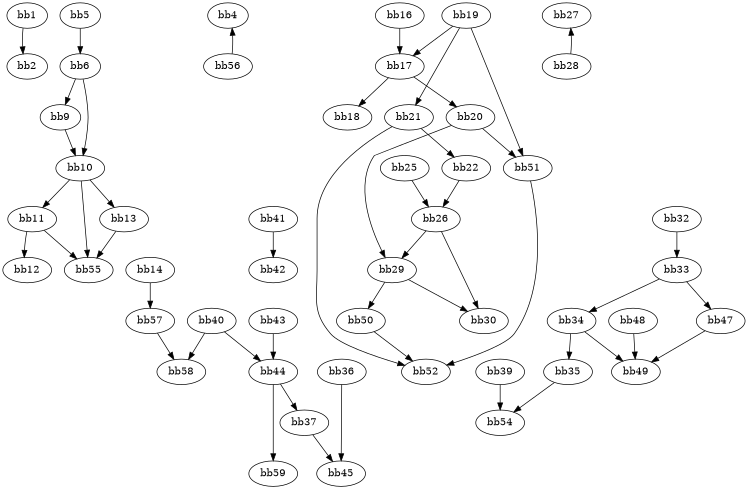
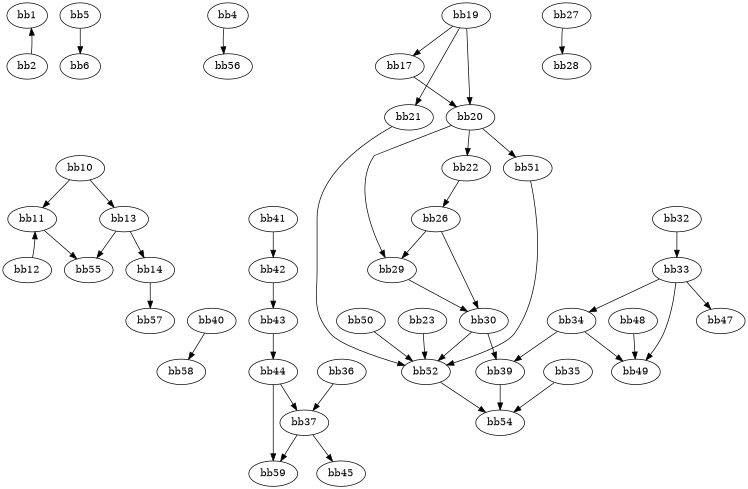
node "bb16": removed
edge "bb1" -> "bb2": reversed
edge "bb56" -> "bb4": reversed
edge "bb28" -> "bb27": reversed
edge "bb19" -> "bb51": now "bb19" -> "bb20"
edge "bb6" -> "bb10": removed
node "bb9": removed
node "bb18": removed
edge "bb21" -> "bb22": now "bb20" -> "bb22"
node "bb25": removed
edge "bb10" -> "bb55": removed
edge "bb11" -> "bb12": reversed
edge "bb13" -> "bb14": added
edge "bb42" -> "bb43": added
edge "bb29" -> "bb50": removed
node "bb23": added
edge "bb57" -> "bb58": removed
edge "bb30" -> "bb39": added
edge "bb34" -> "bb35": now "bb34" -> "bb39"
edge "bb40" -> "bb44": removed
edge "bb30" -> "bb52": added
edge "bb47" -> "bb49": now "bb33" -> "bb49"
edge "bb52" -> "bb54": added
edge "bb36" -> "bb45": now "bb36" -> "bb37"
edge "bb37" -> "bb59": added
